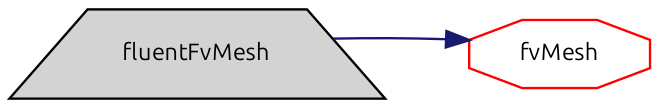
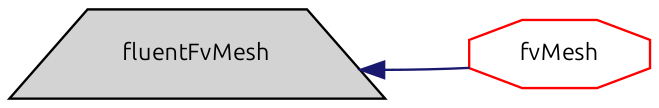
edge "fluentFvMesh" -> "fvMesh": reversed
